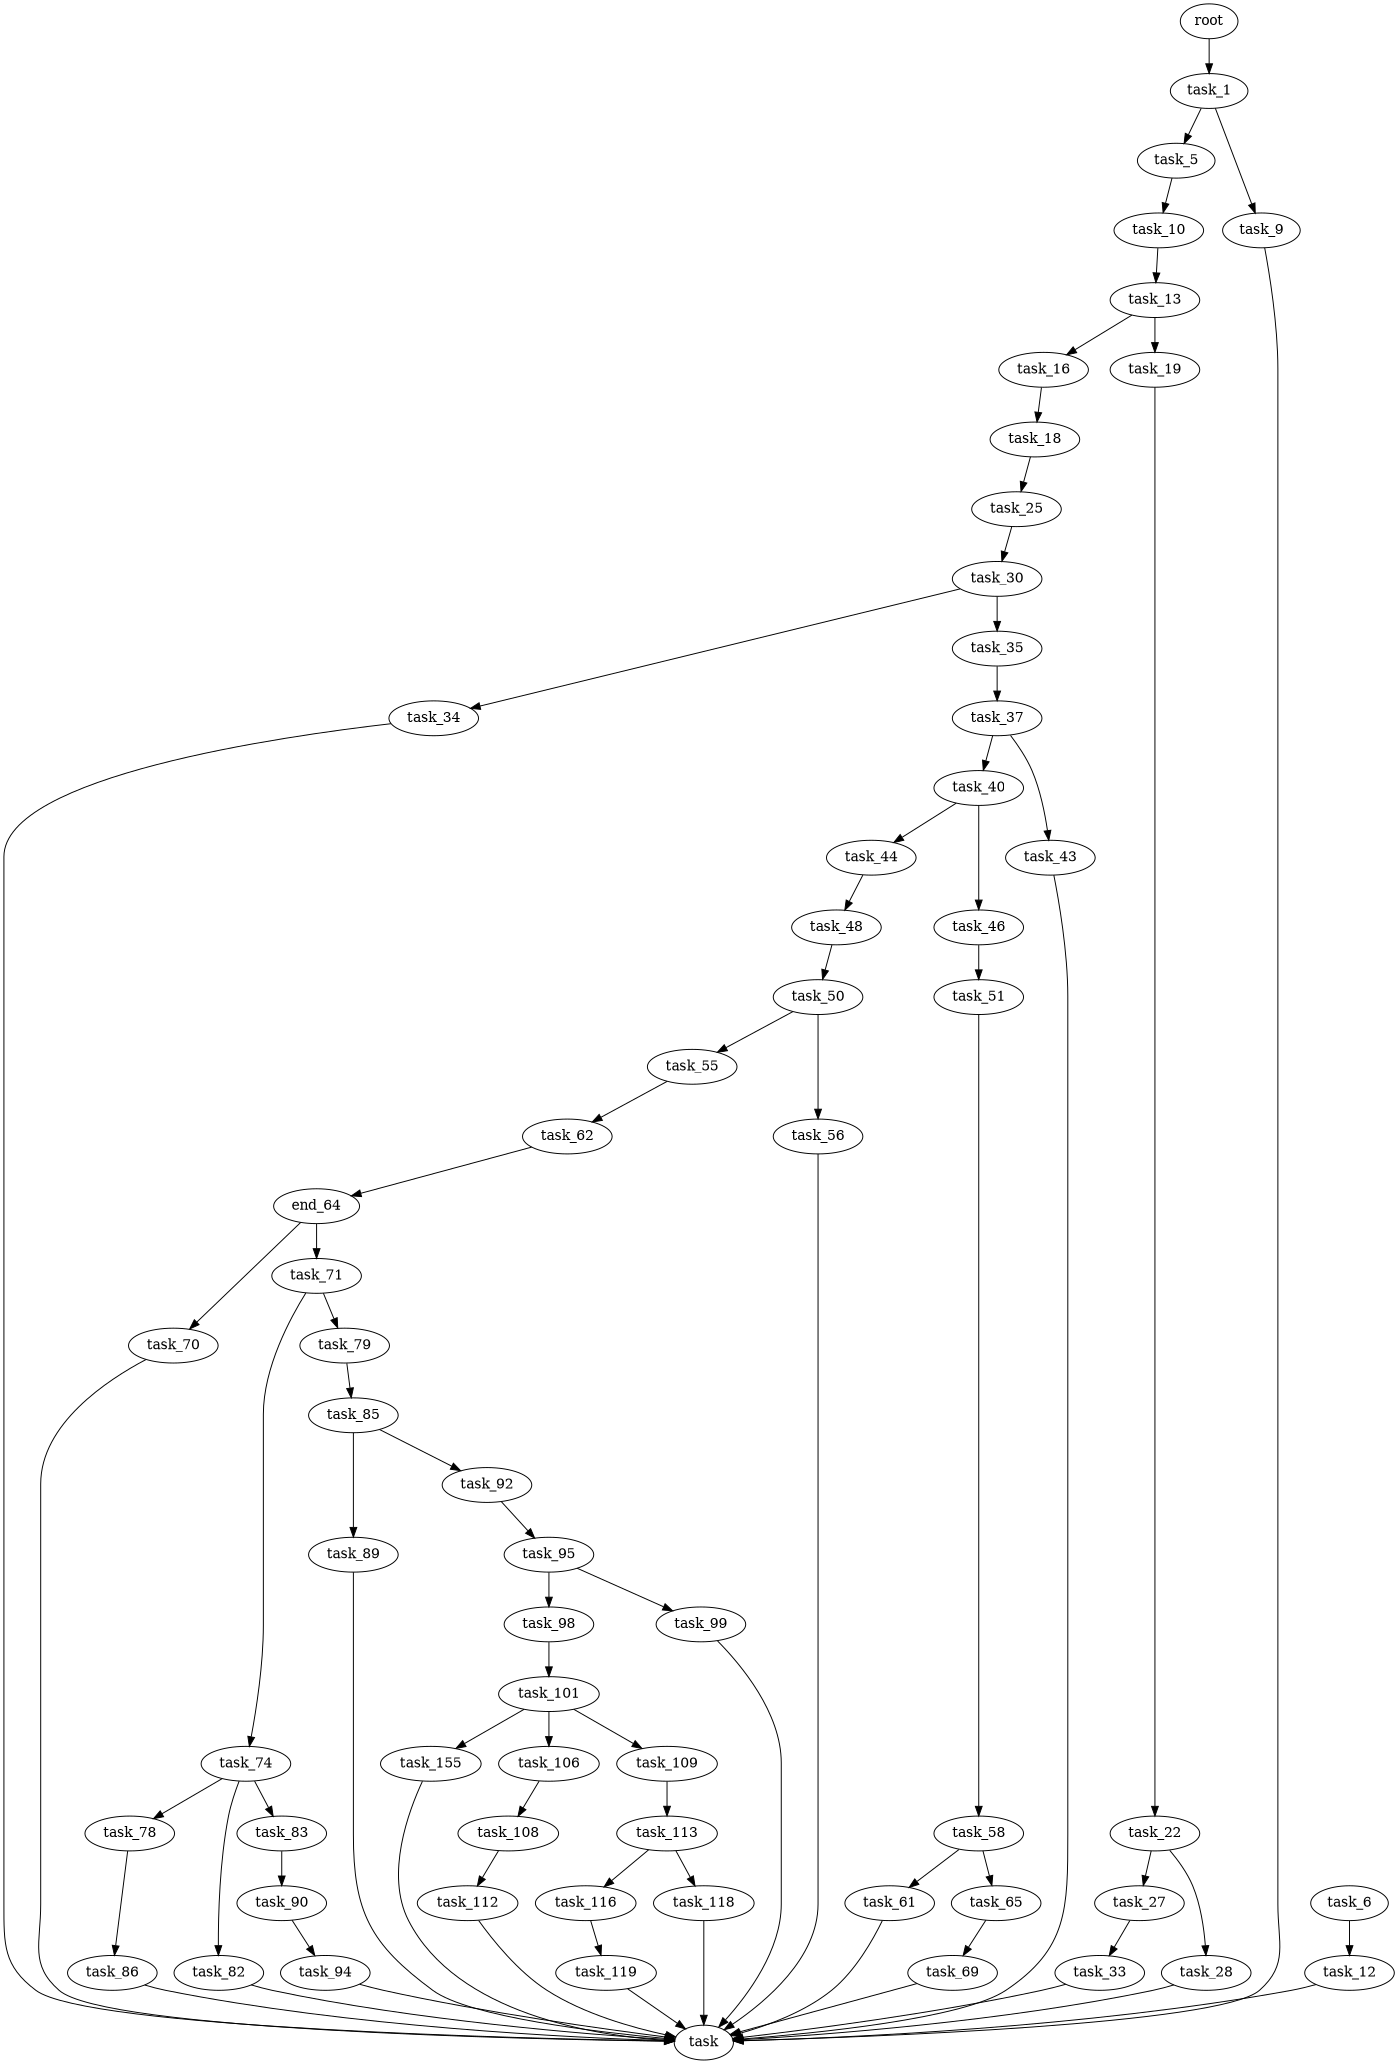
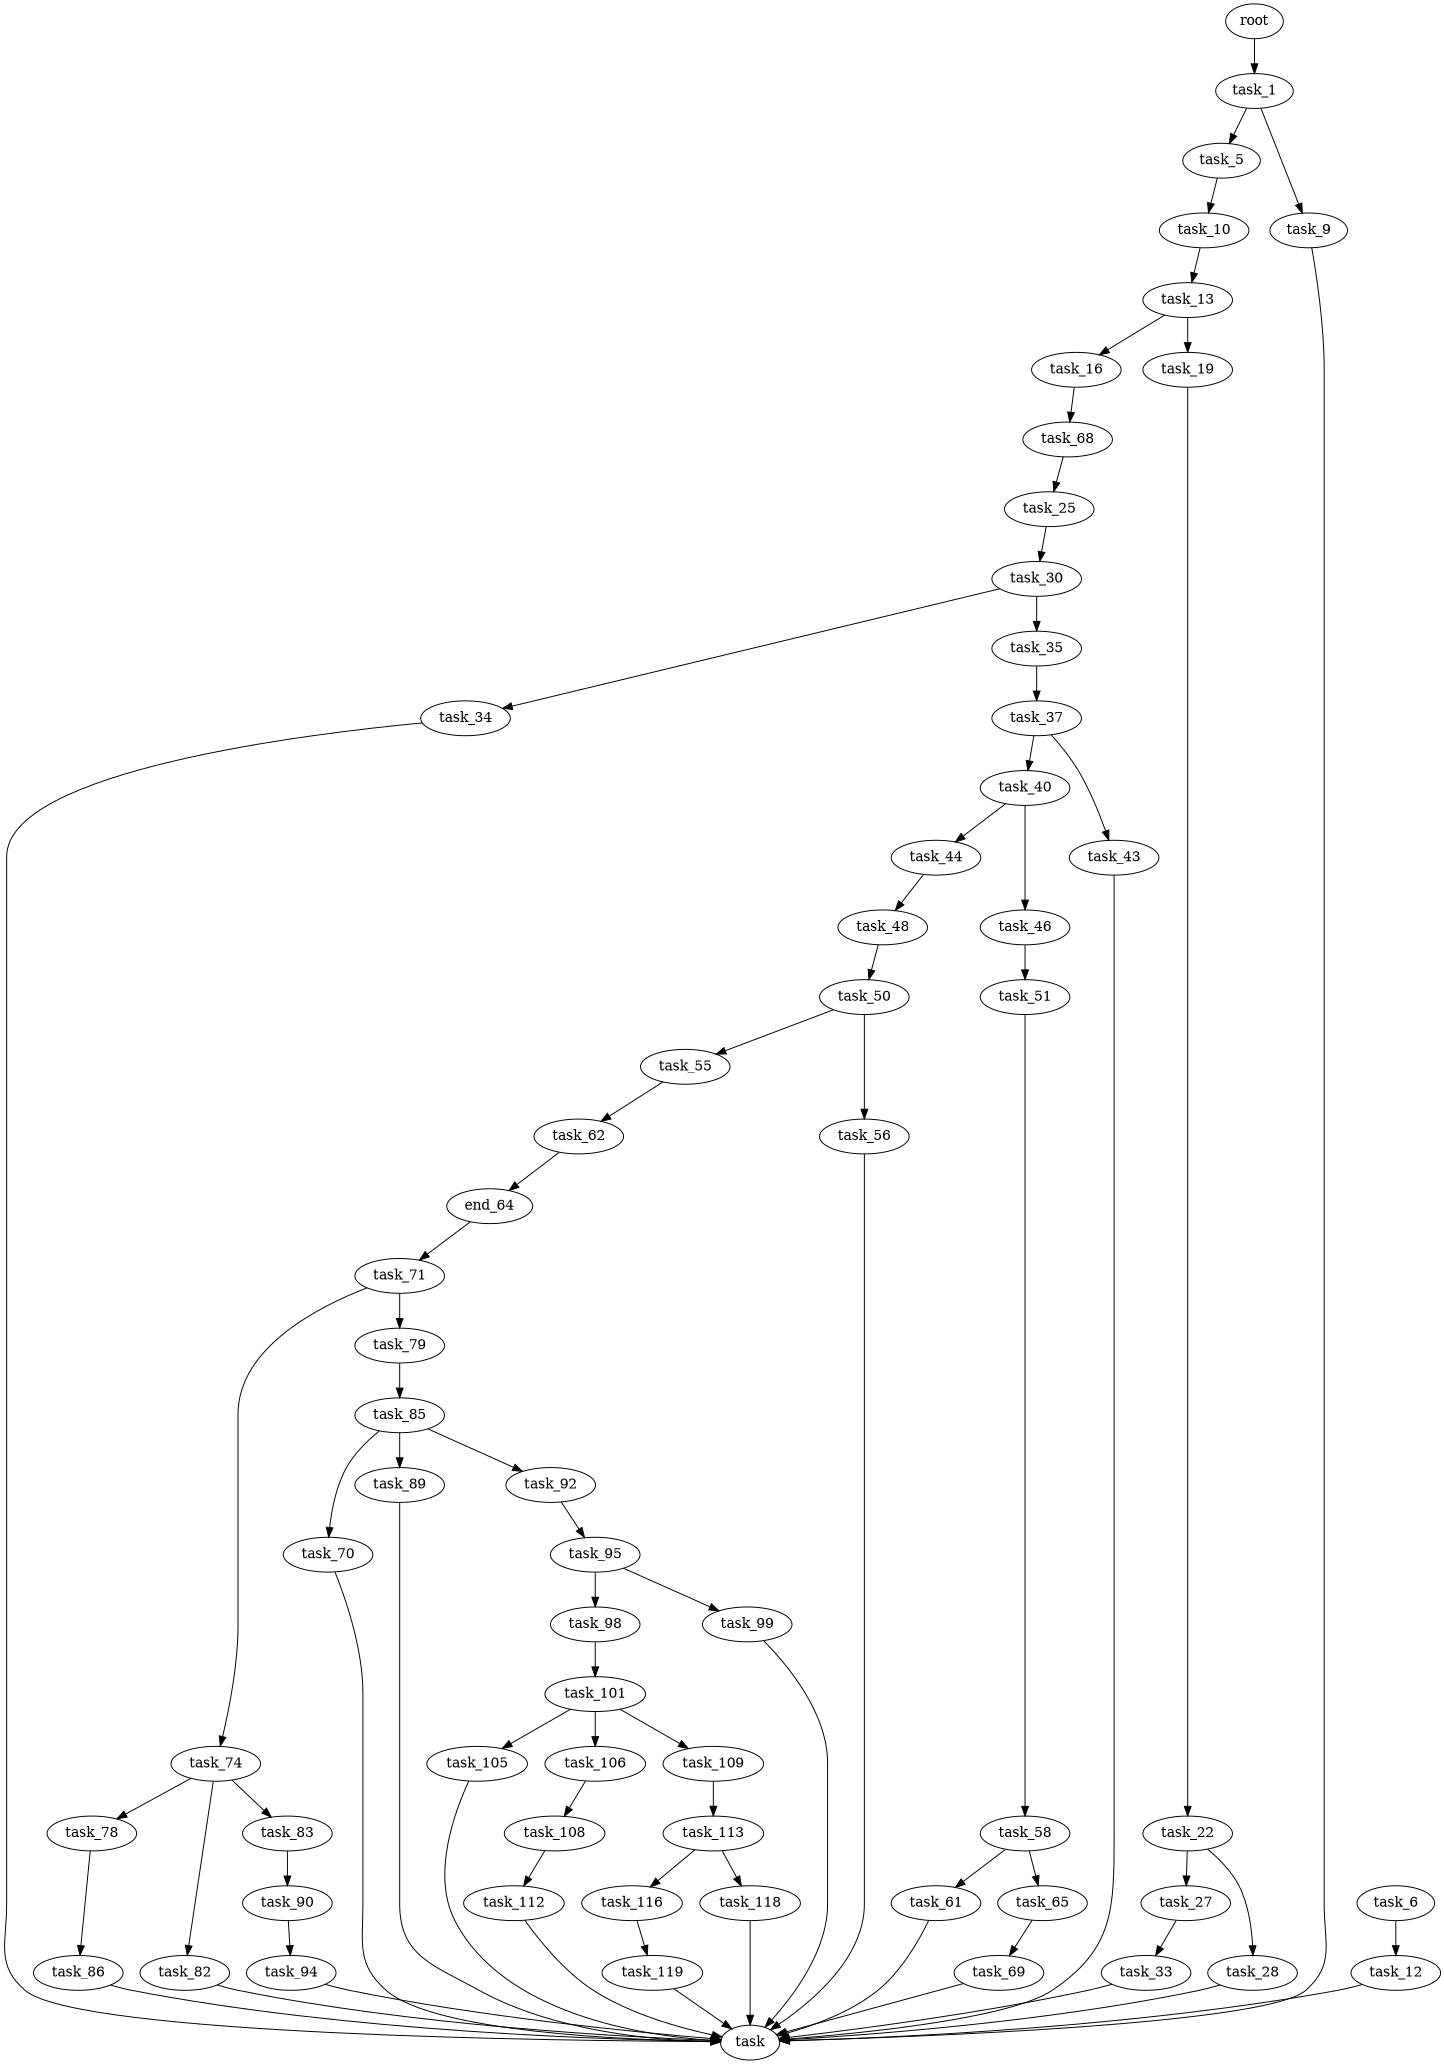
node "task_18": label "task_18" -> "task_68"
edge "end_64" -> "task_70": now "task_85" -> "task_70"
node "task_155": label "task_155" -> "task_105"
